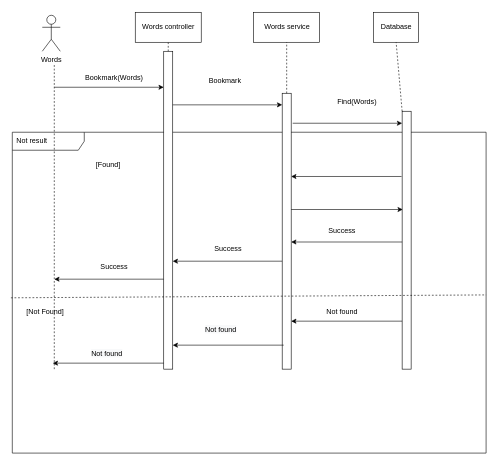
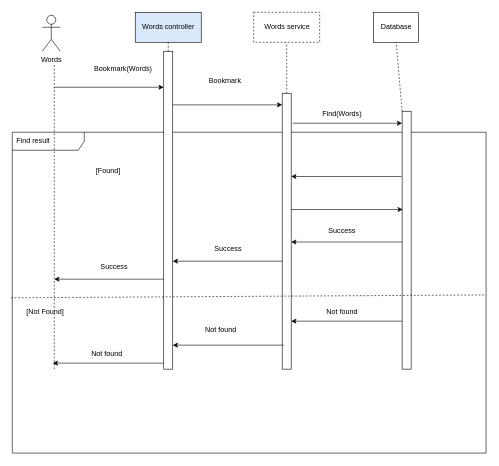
node "Words controller": fillcolor #ffffff -> #dae8fc
node "Words service": style solid -> dashed
node "Bookmark(Words)": moved (114, 78) -> (123, 69)
node "Find(Words)": moved (357, 102) -> (342, 114)
node "Not result": label "Not result" -> "Find result"
node "[Found]": moved (108, 165) -> (108, 171)
